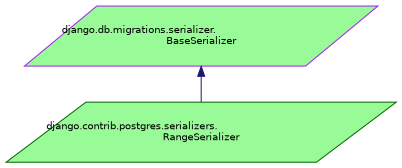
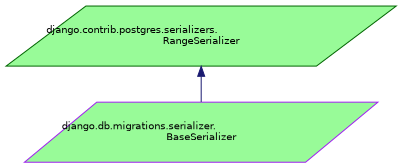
edge "django.contrib.postgres.serializers. RangeSerializer" -> "django.db.migrations.serializer. BaseSerializer": reversed
